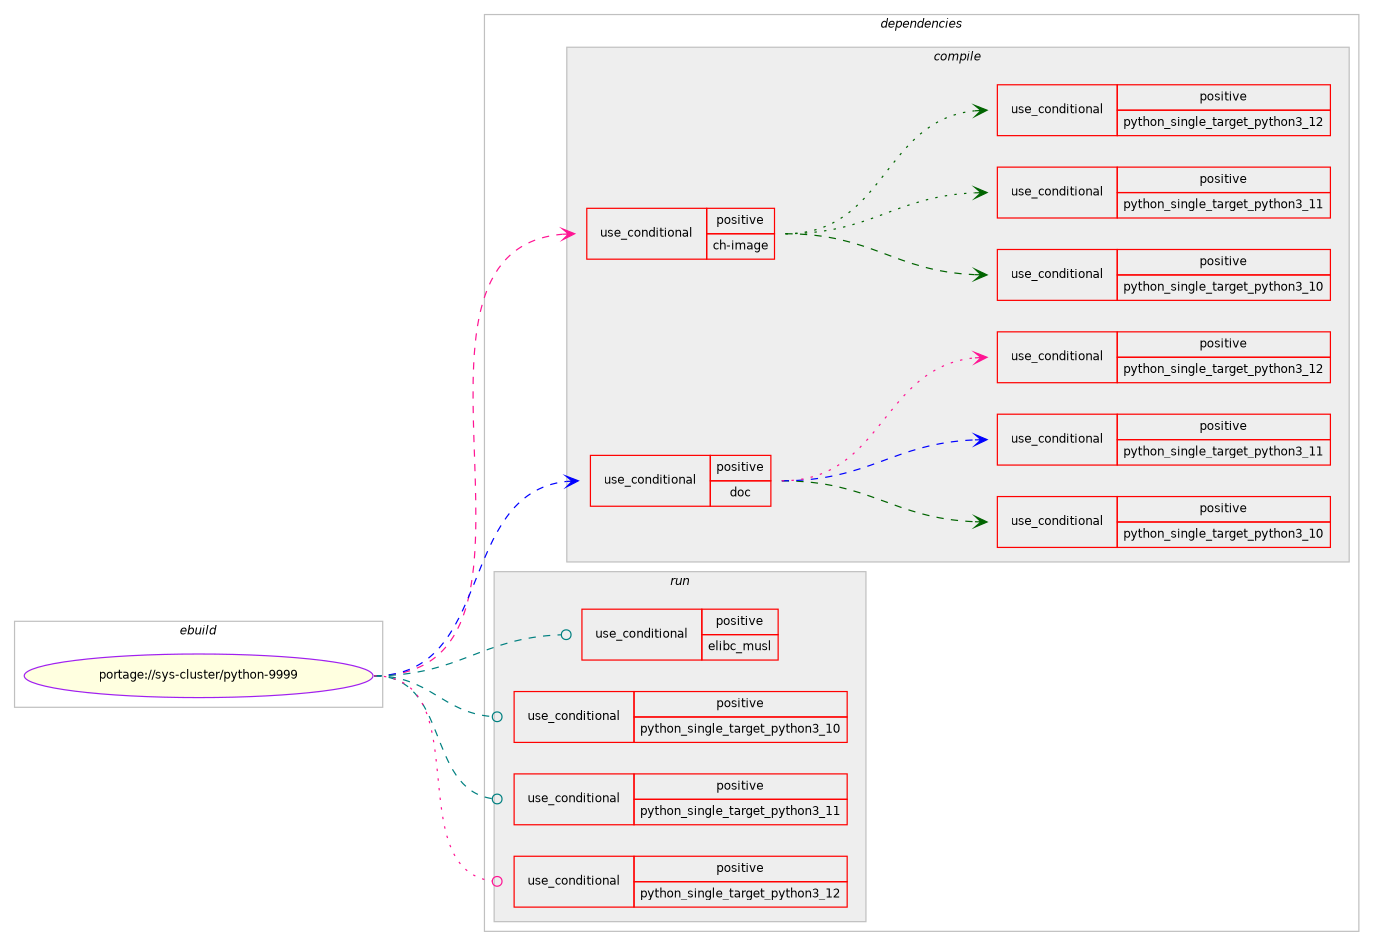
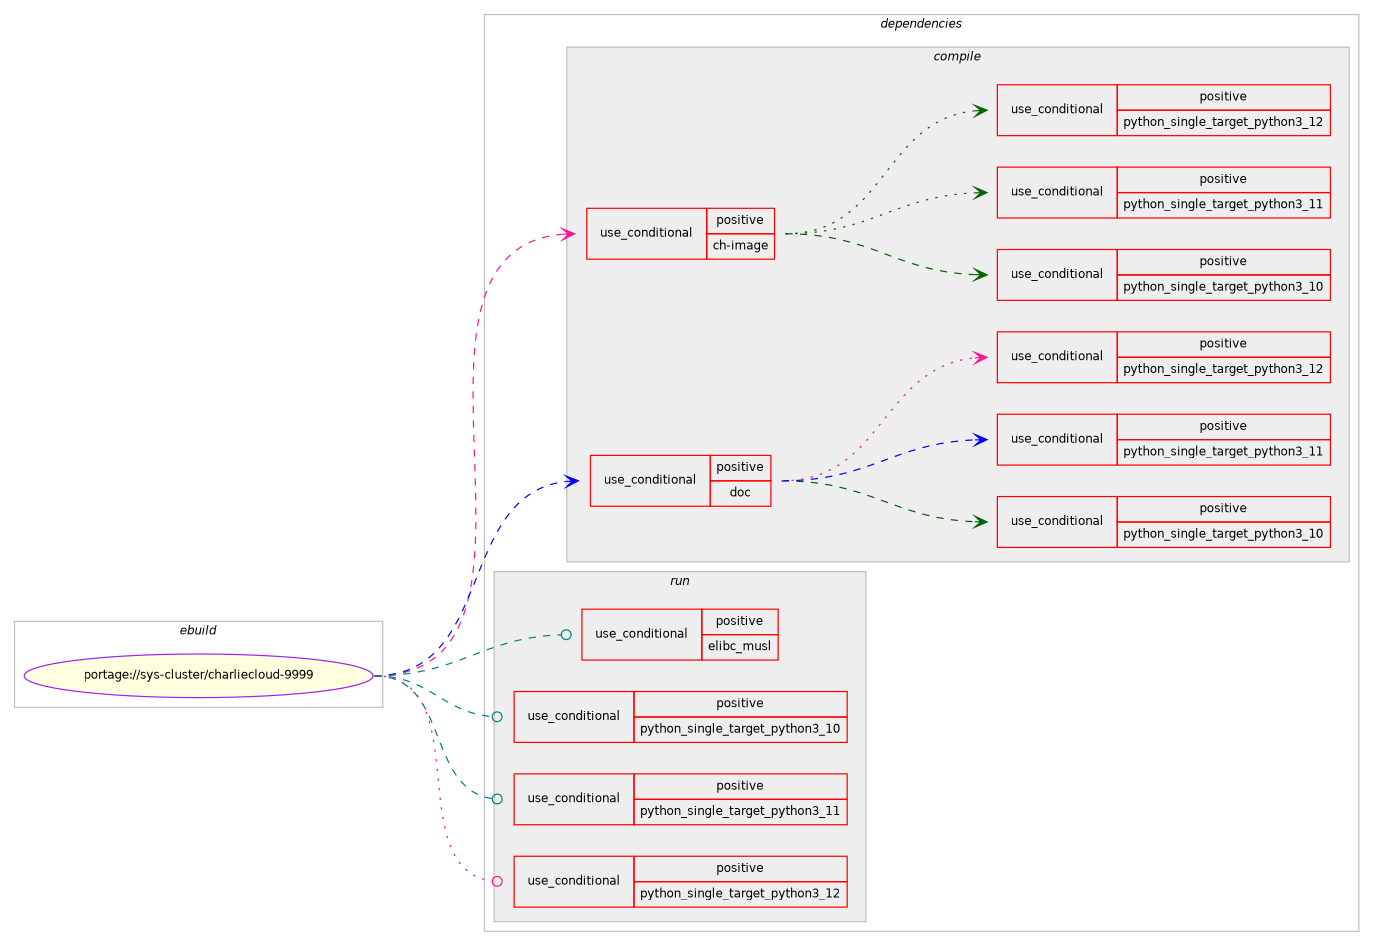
node "portage://sys-cluster/python-9999": label "portage://sys-cluster/python-9999" -> "portage://sys-cluster/charliecloud-9999"
